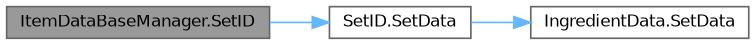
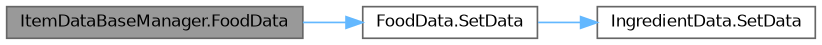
node "ItemDataBaseManager.SetID": label "ItemDataBaseManager.SetID" -> "ItemDataBaseManager.FoodData"
node "SetID.SetData": label "SetID.SetData" -> "FoodData.SetData"
